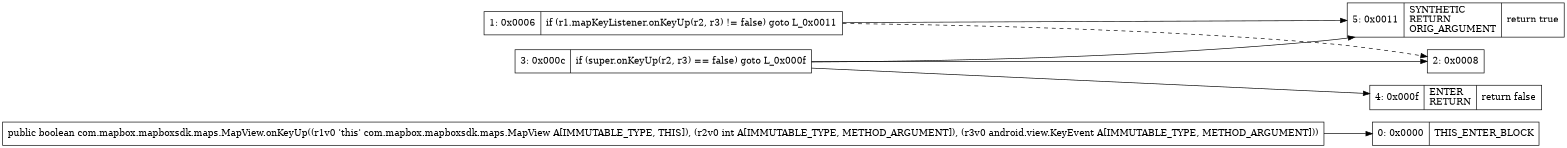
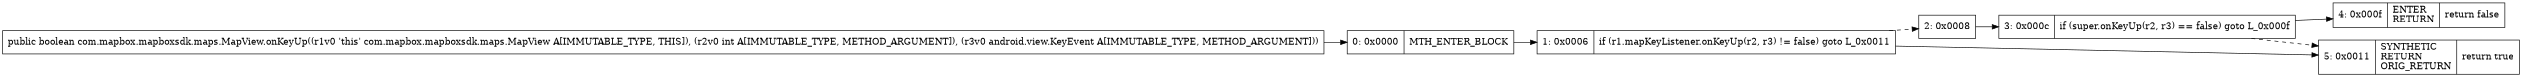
node "5: 0x0011": text "ORIG_ARGUMENT" -> "ORIG_RETURN"
edge "0: 0x0000" -> "1: 0x0006": added
edge "3: 0x000c" -> "5: 0x0011": style solid -> dashed
edge "3: 0x000c" -> "2: 0x0008": reversed
node "0: 0x0000": text "THIS_ENTER_BLOCK" -> "MTH_ENTER_BLOCK"
